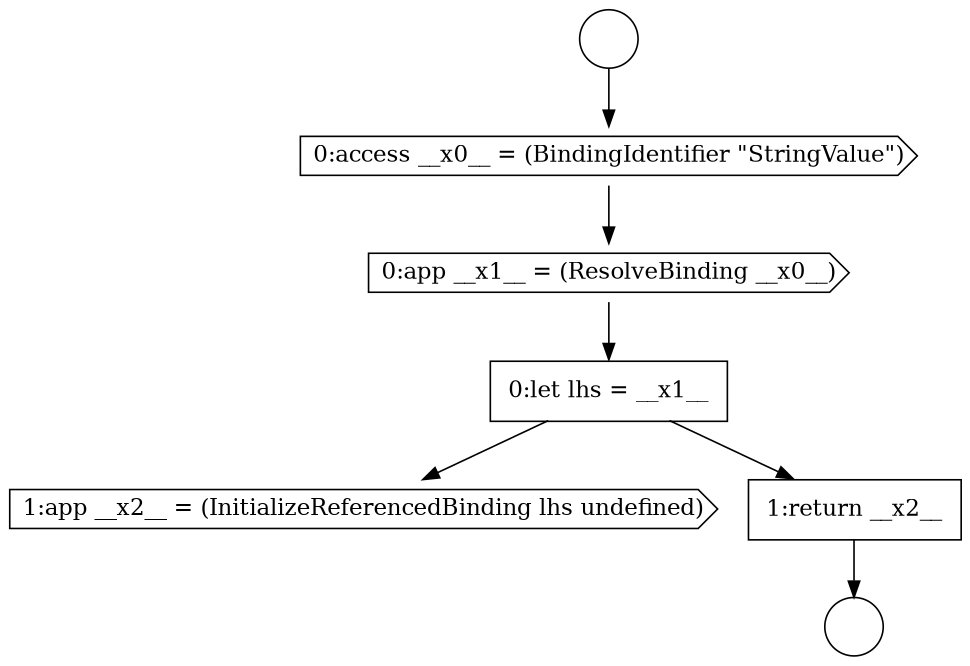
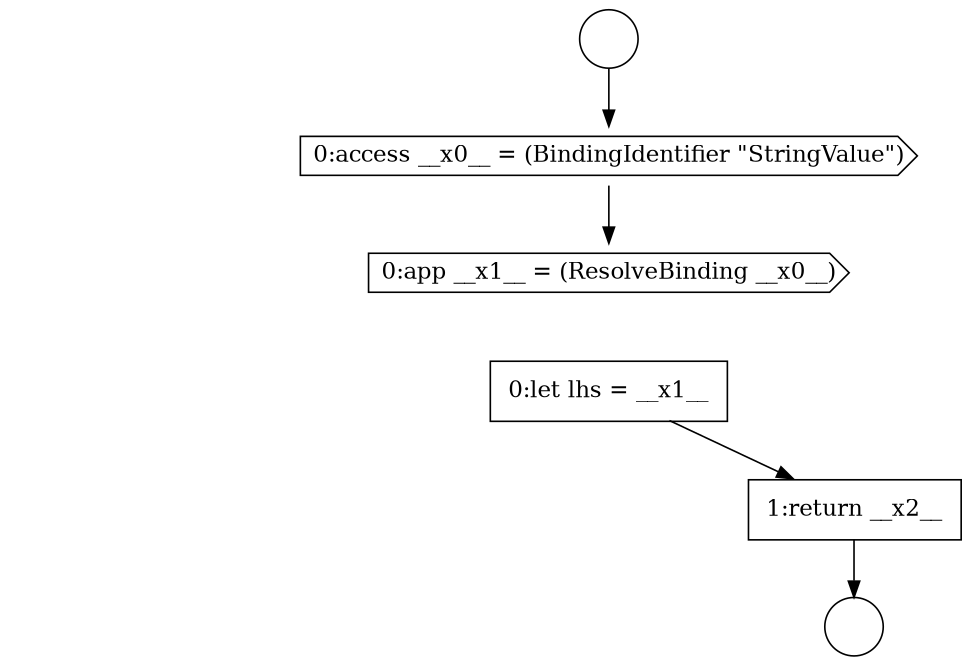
edge "0:app __x1__ = (ResolveBinding __x0__)" -> "0:let lhs = __x1__": removed
node "1:app __x2__ = (InitializeReferencedBinding lhs undefined)": removed
